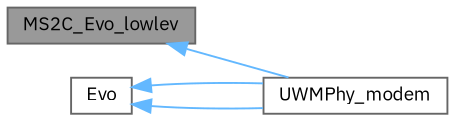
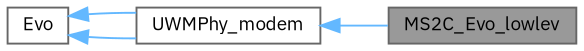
edge "UWMPhy_modem" -> "MS2C_Evo_lowlev": reversed
